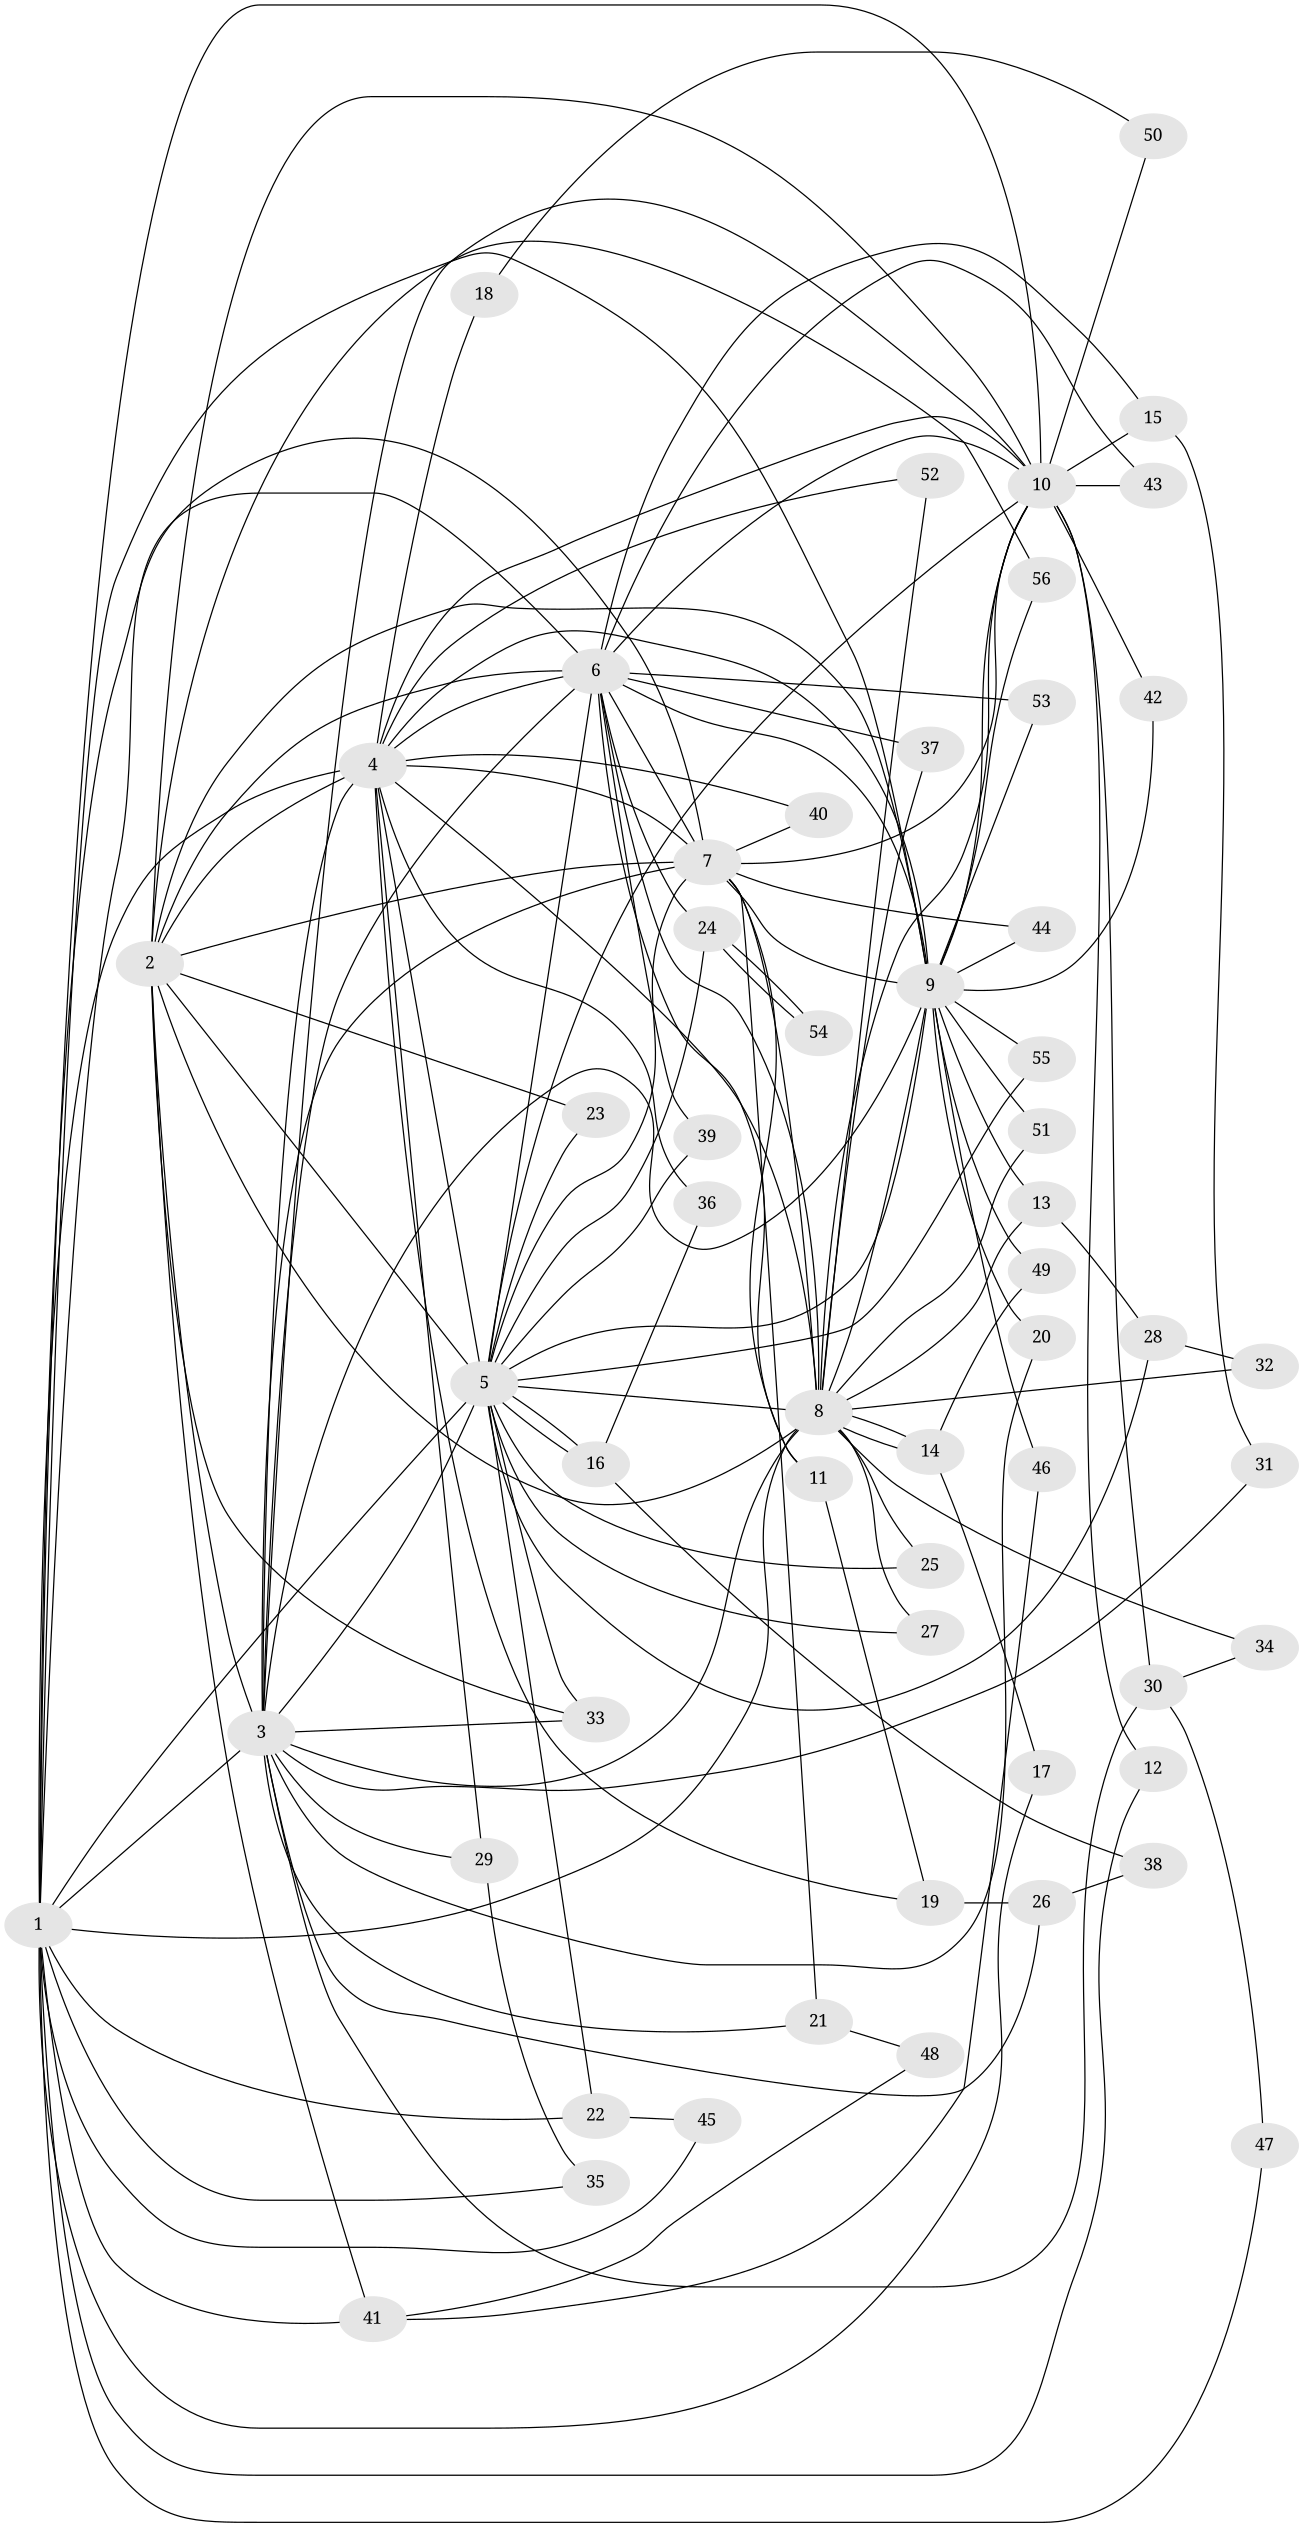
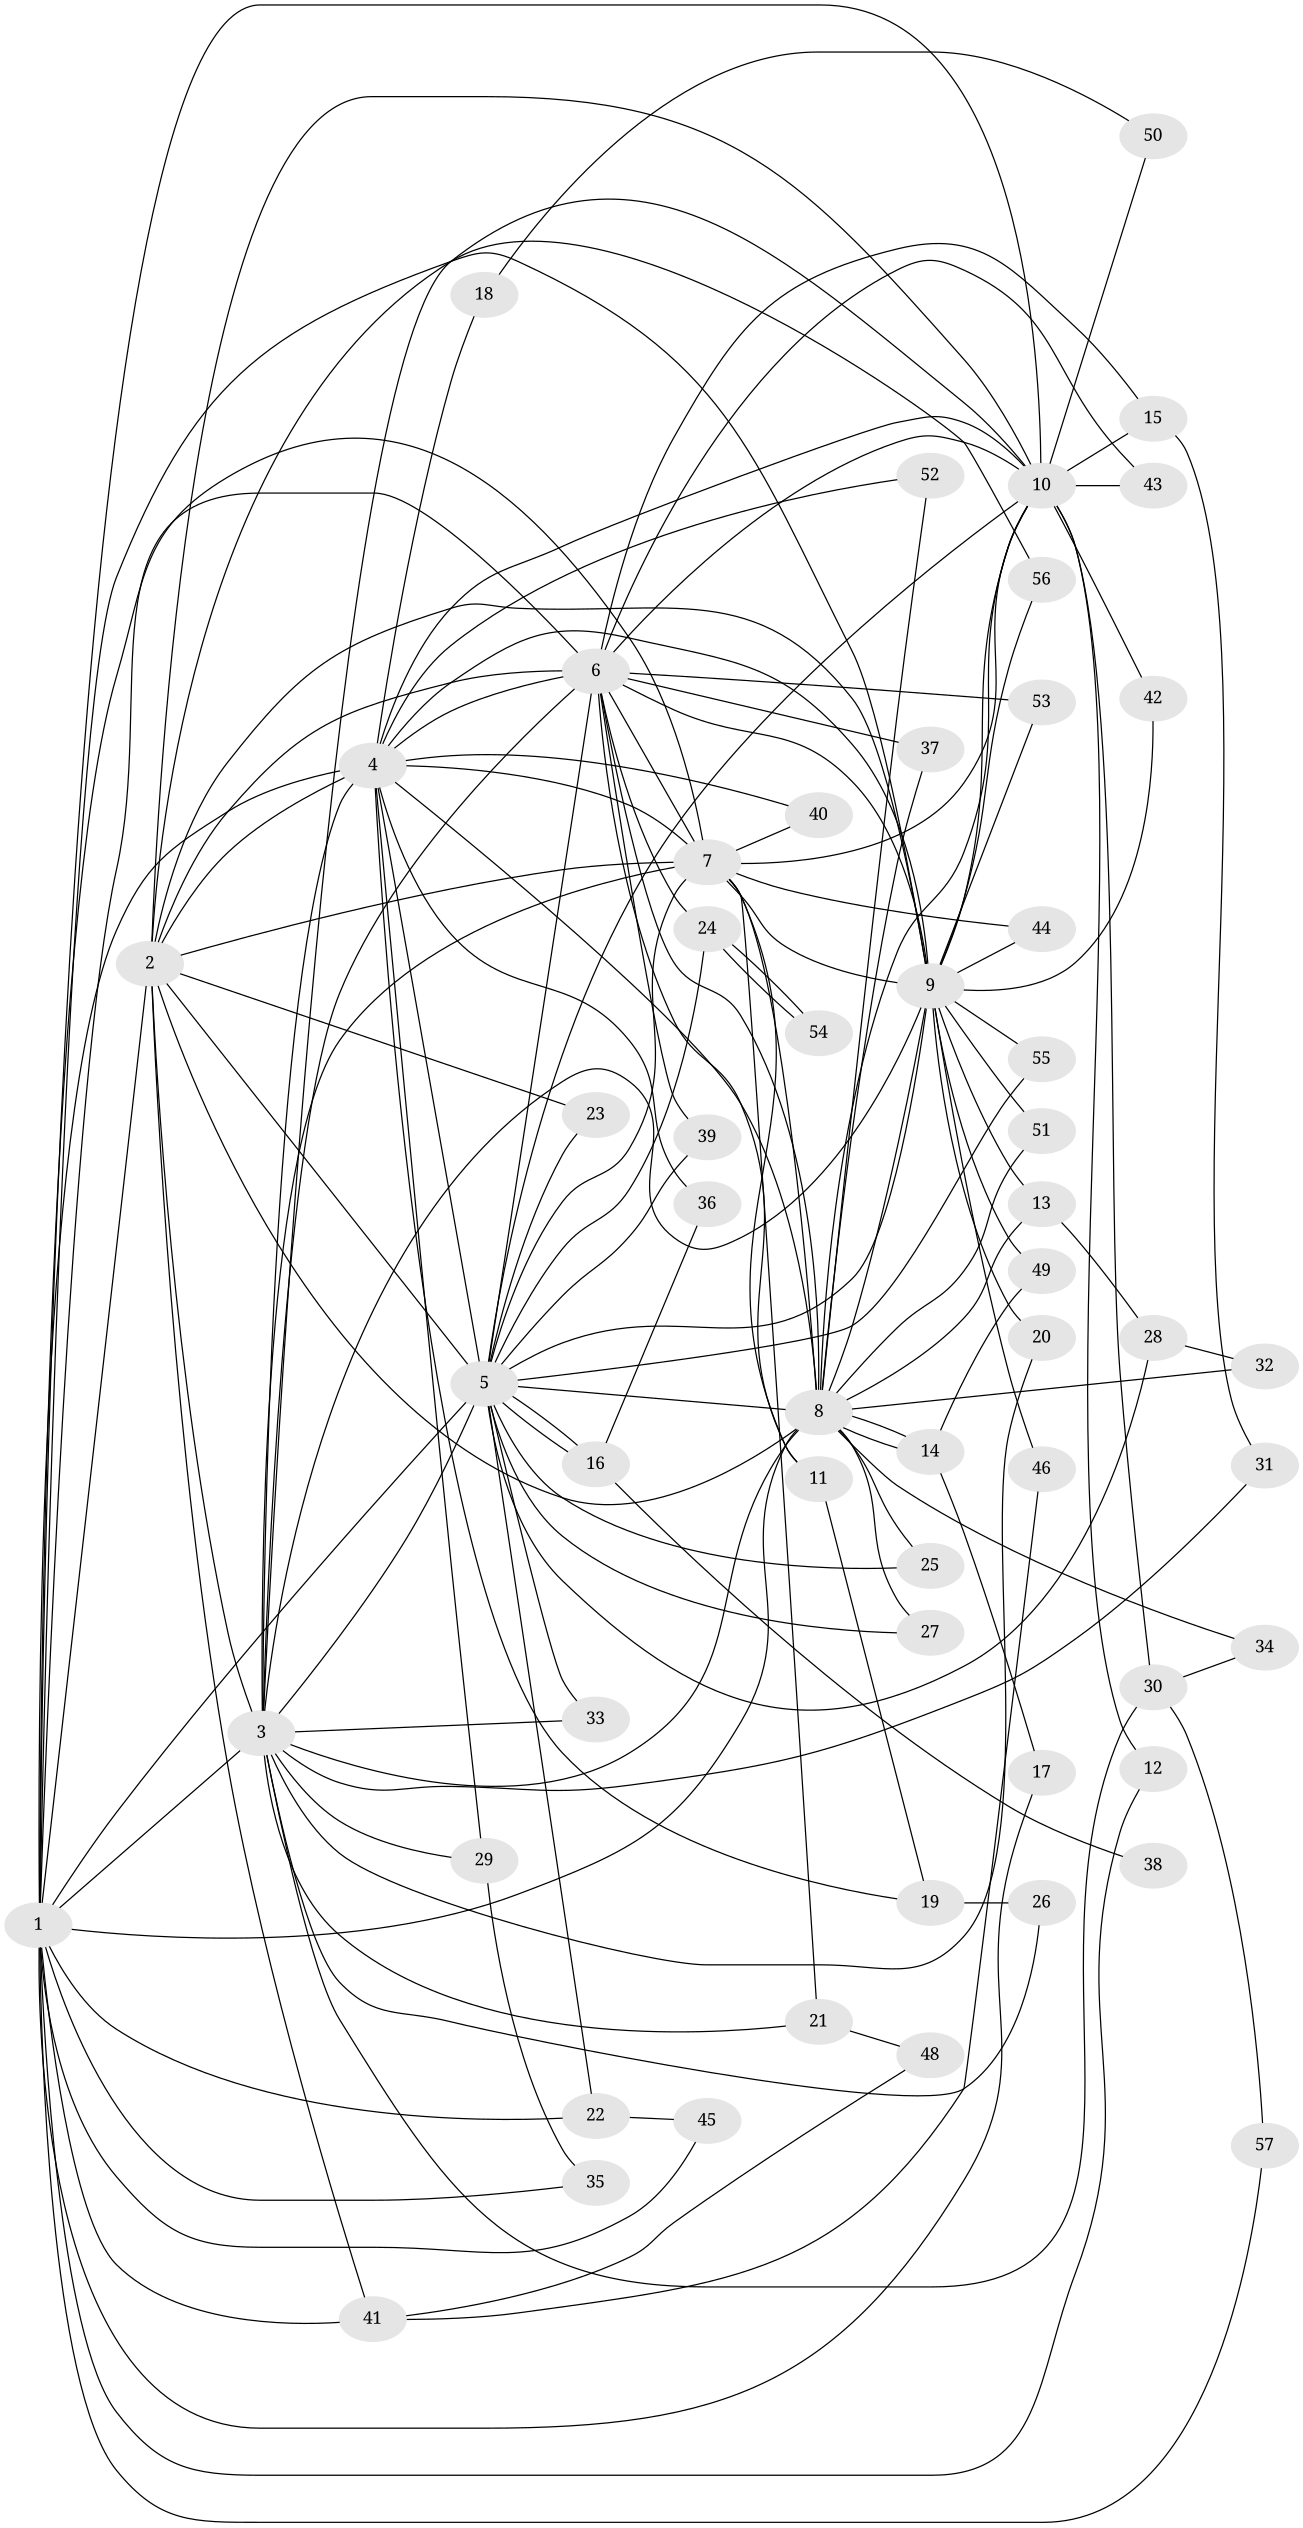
edge "2" -- "33": now "2" -- "1"
edge "38" -- "26": removed
node "47": label "47" -> "57"
